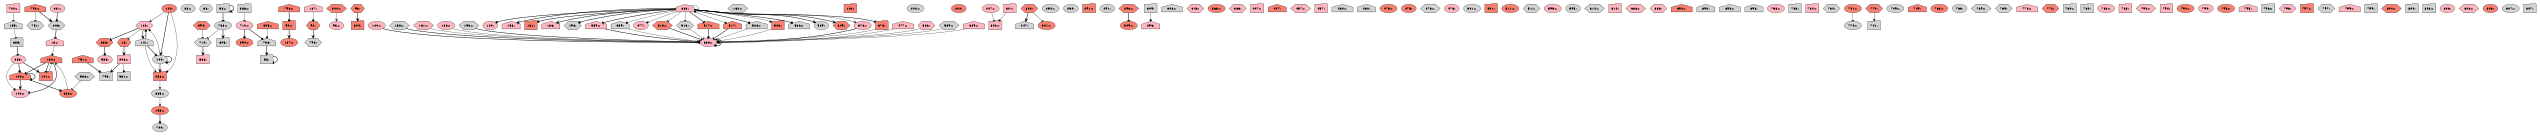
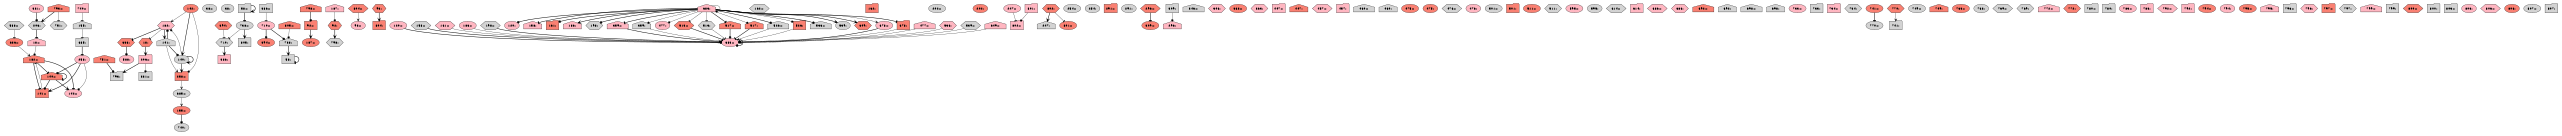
edge "683-" -> "158-": arrowhead vee -> tee
edge "741+" -> "770+": style solid -> bold
edge "140+" -> "636+": now "140+" -> "141+"
